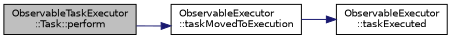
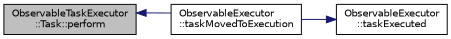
edge "ObservableTaskExecutor ::Task::perform" -> "ObservableExecutor ::taskMovedToExecution": reversed
